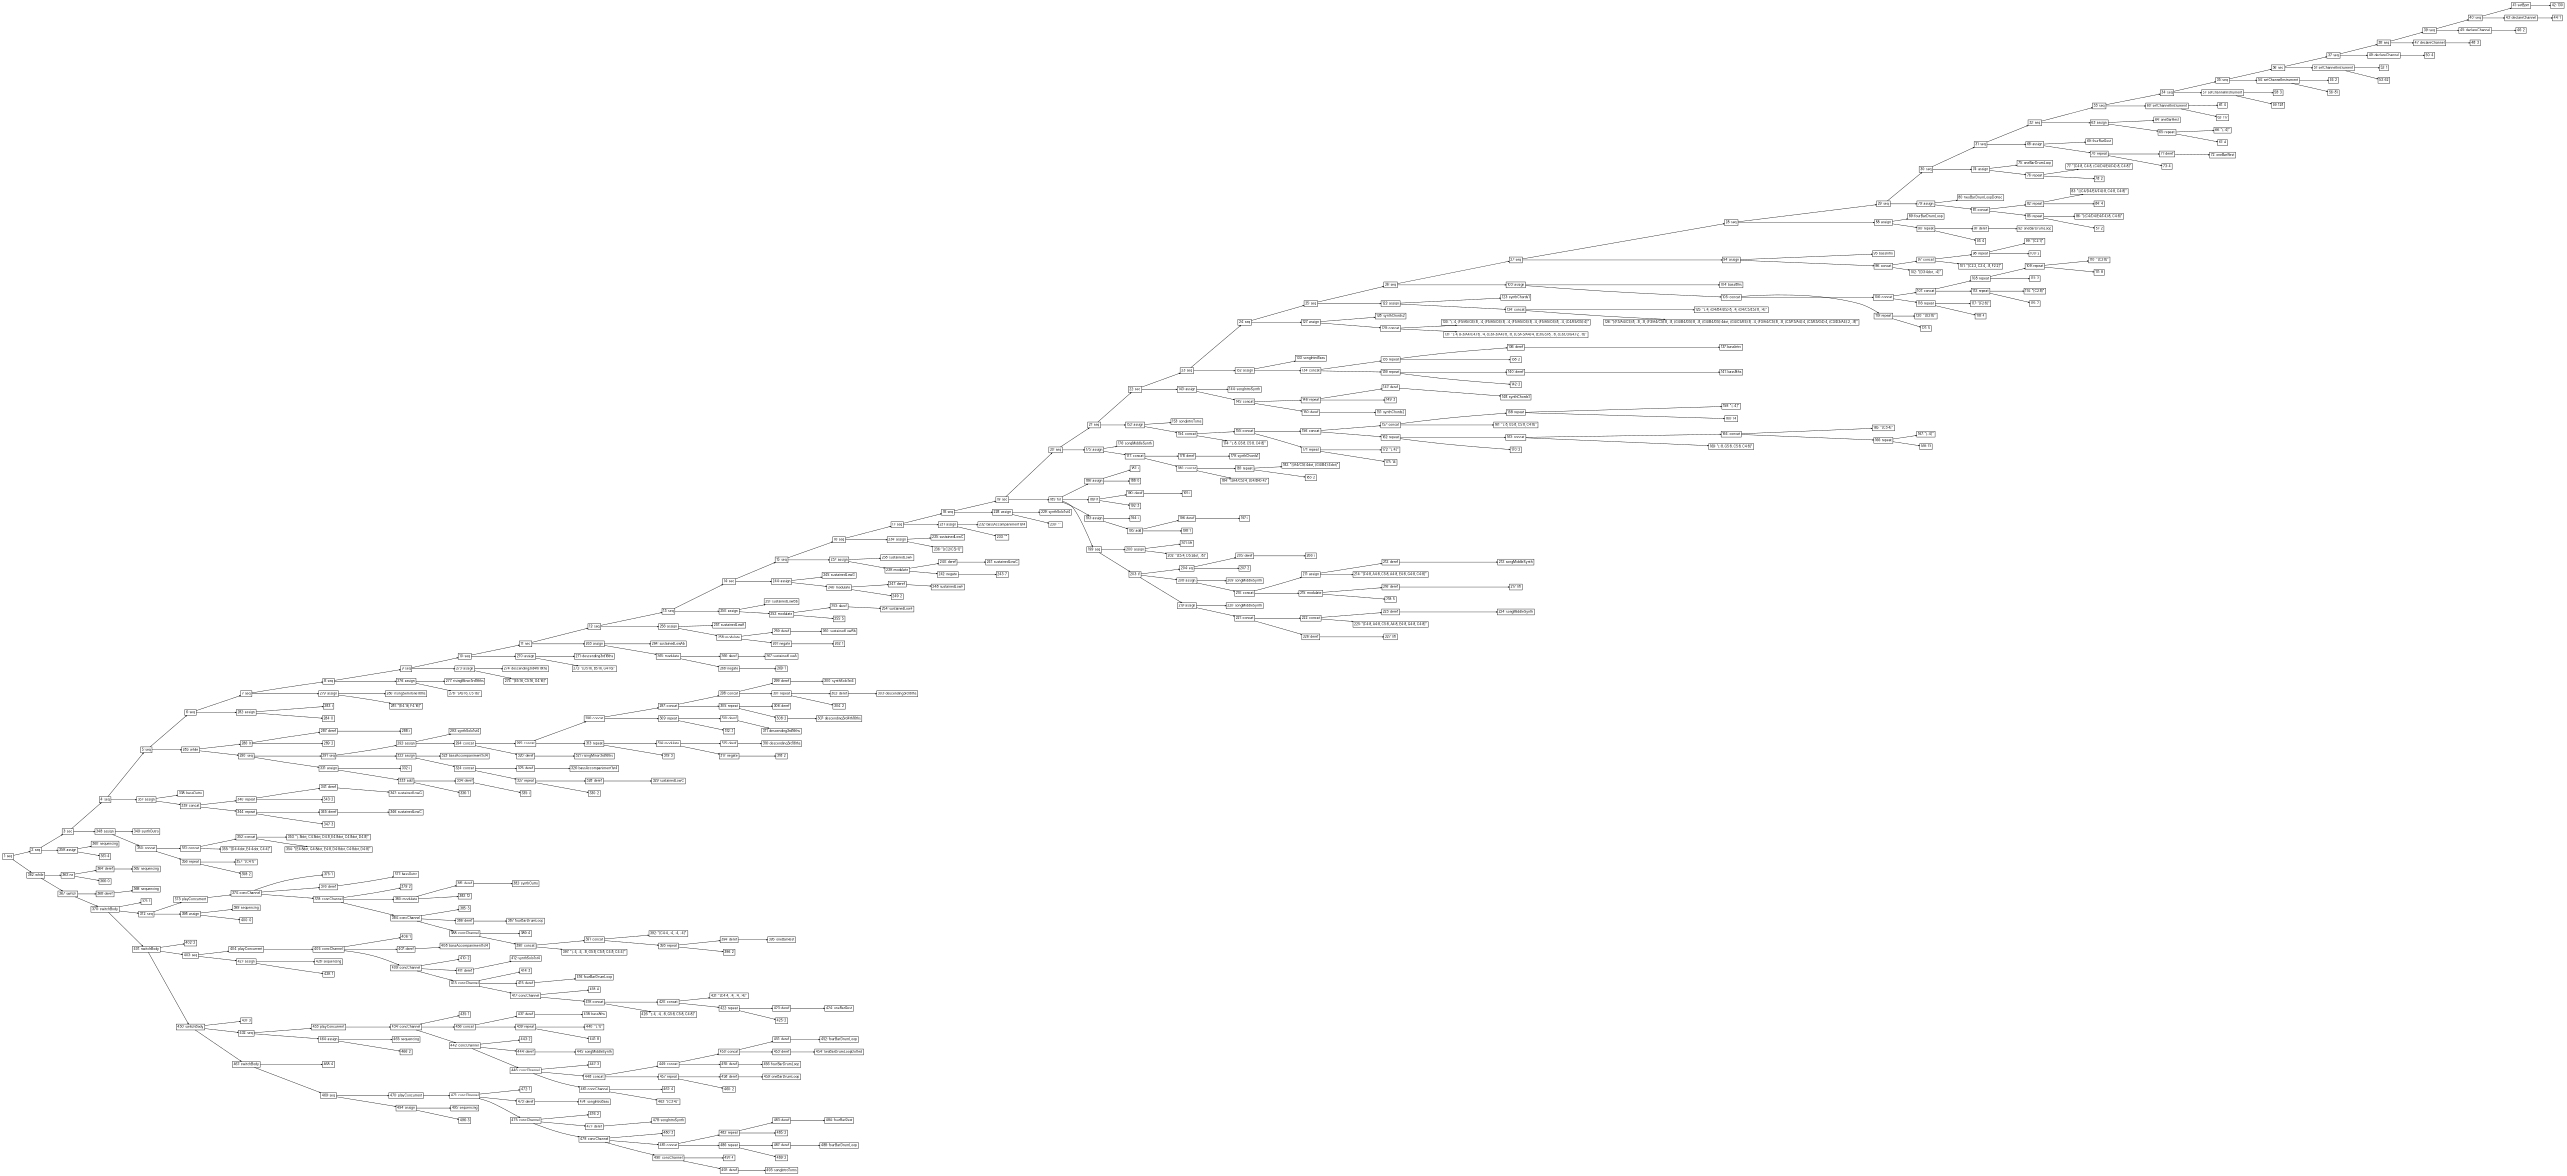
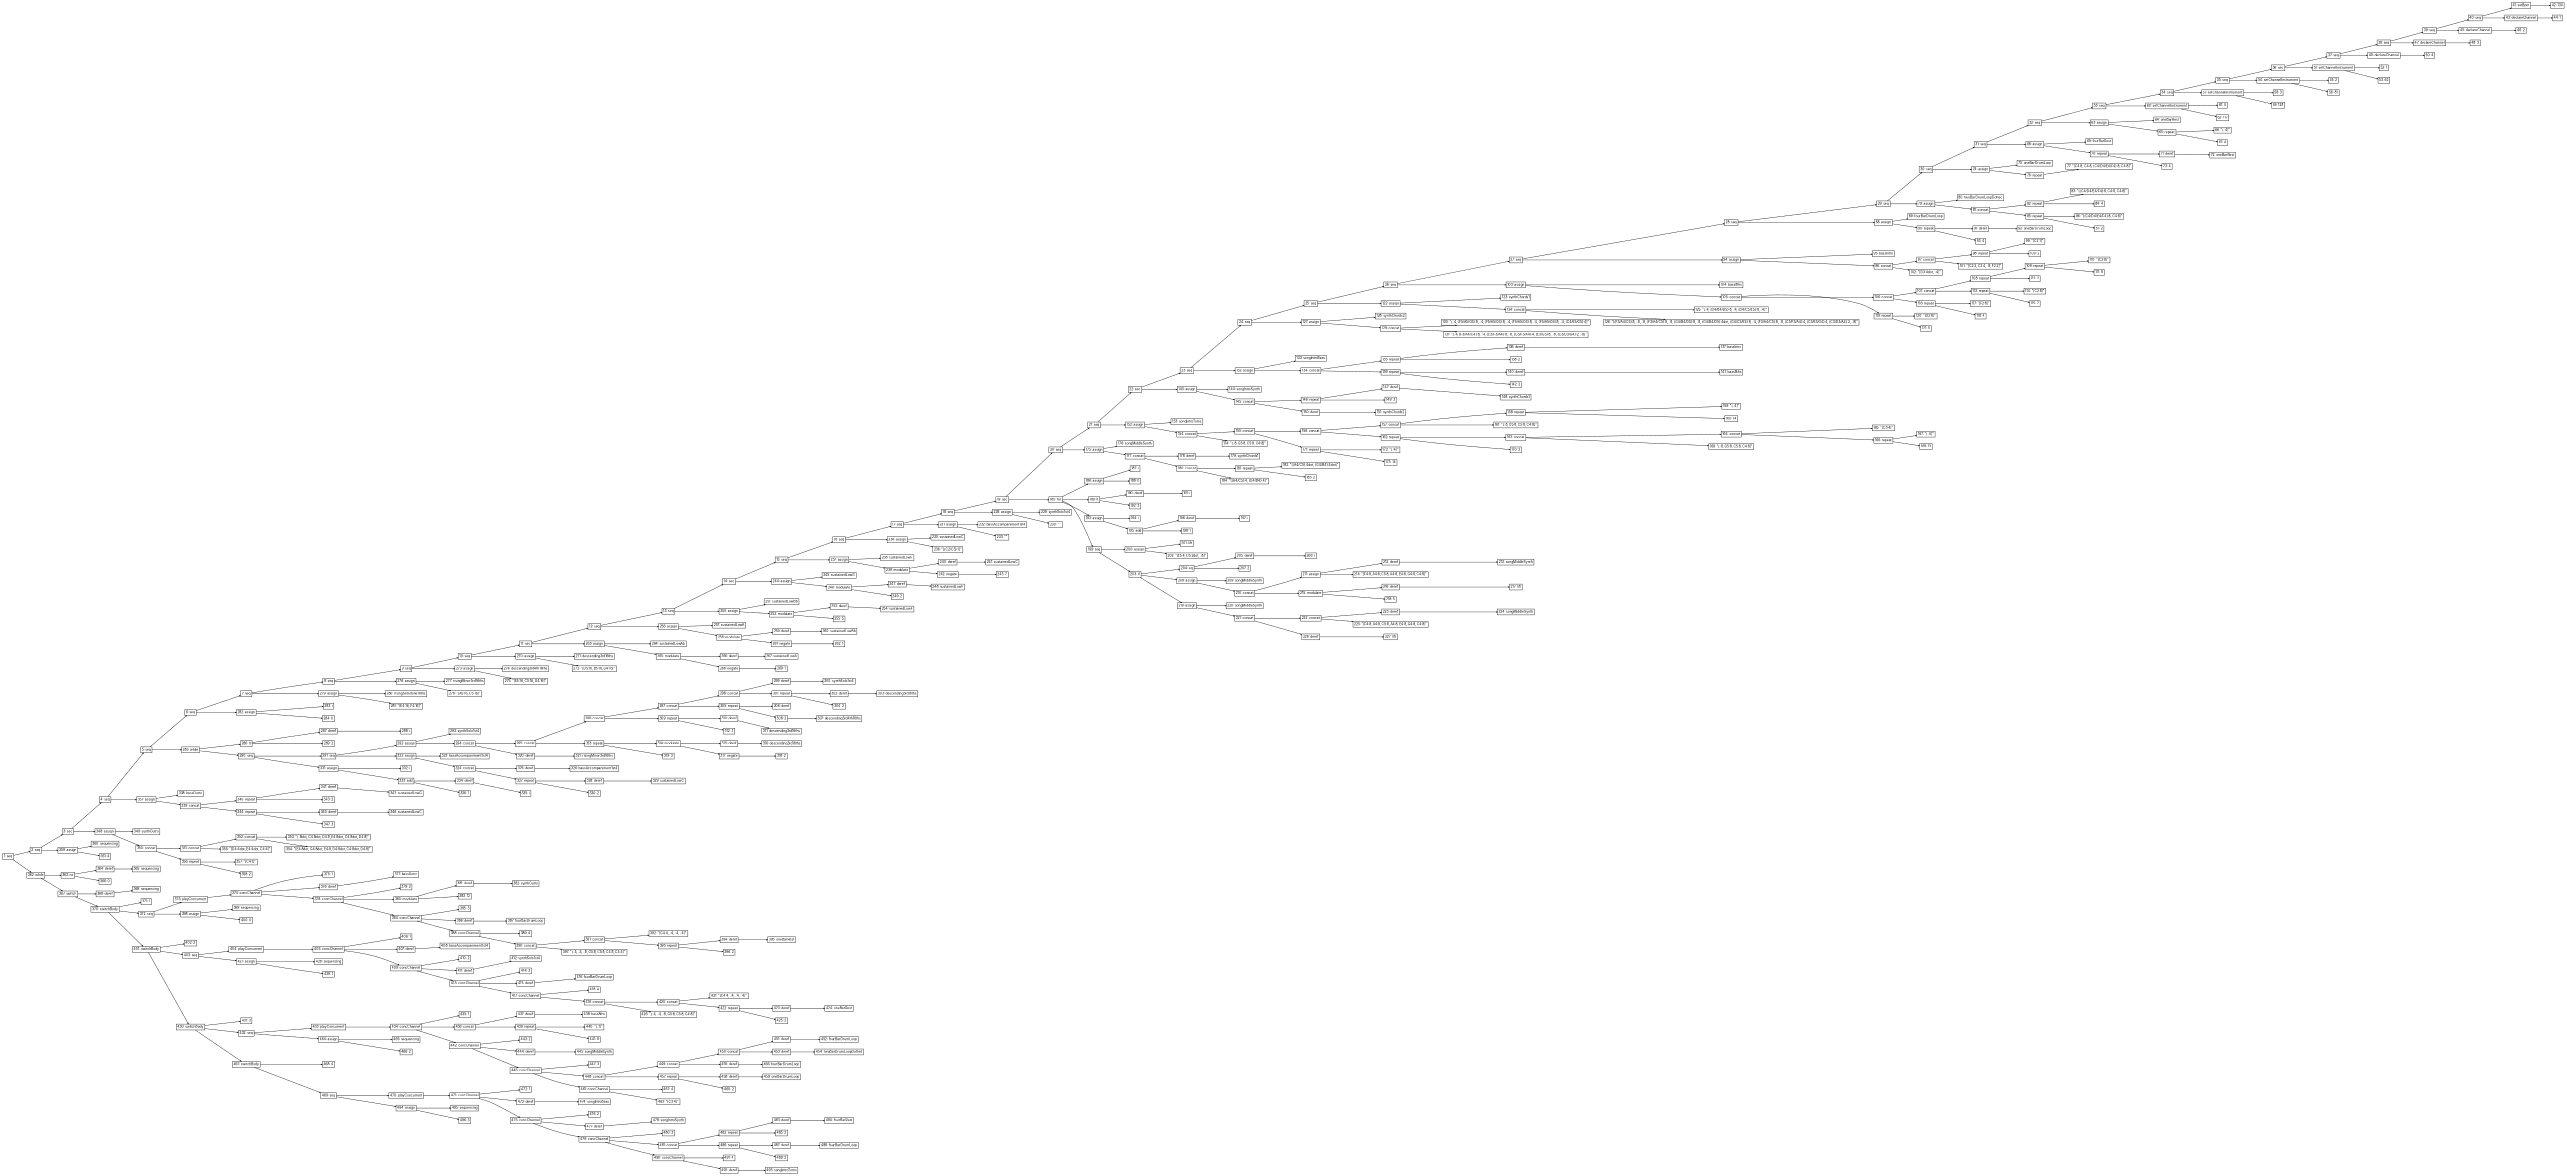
node "78: 2": removed
